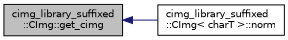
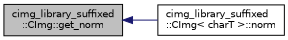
node "cimg_library_suffixed ::CImg::get_cimg": label "cimg_library_suffixed ::CImg::get_cimg" -> "cimg_library_suffixed ::CImg::get_norm"
